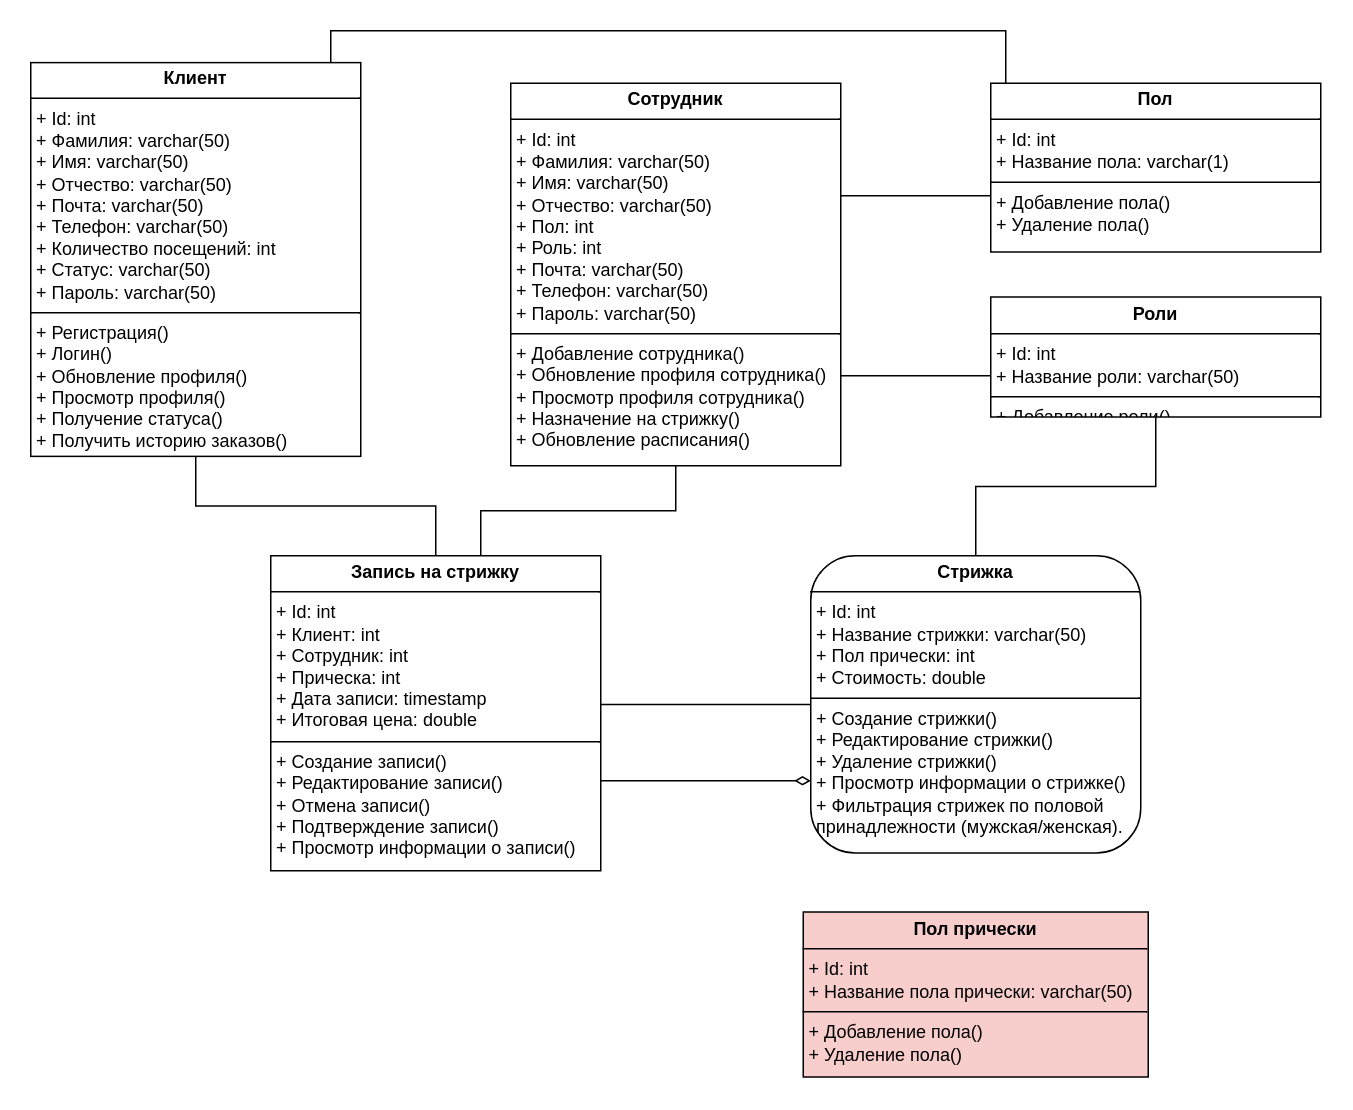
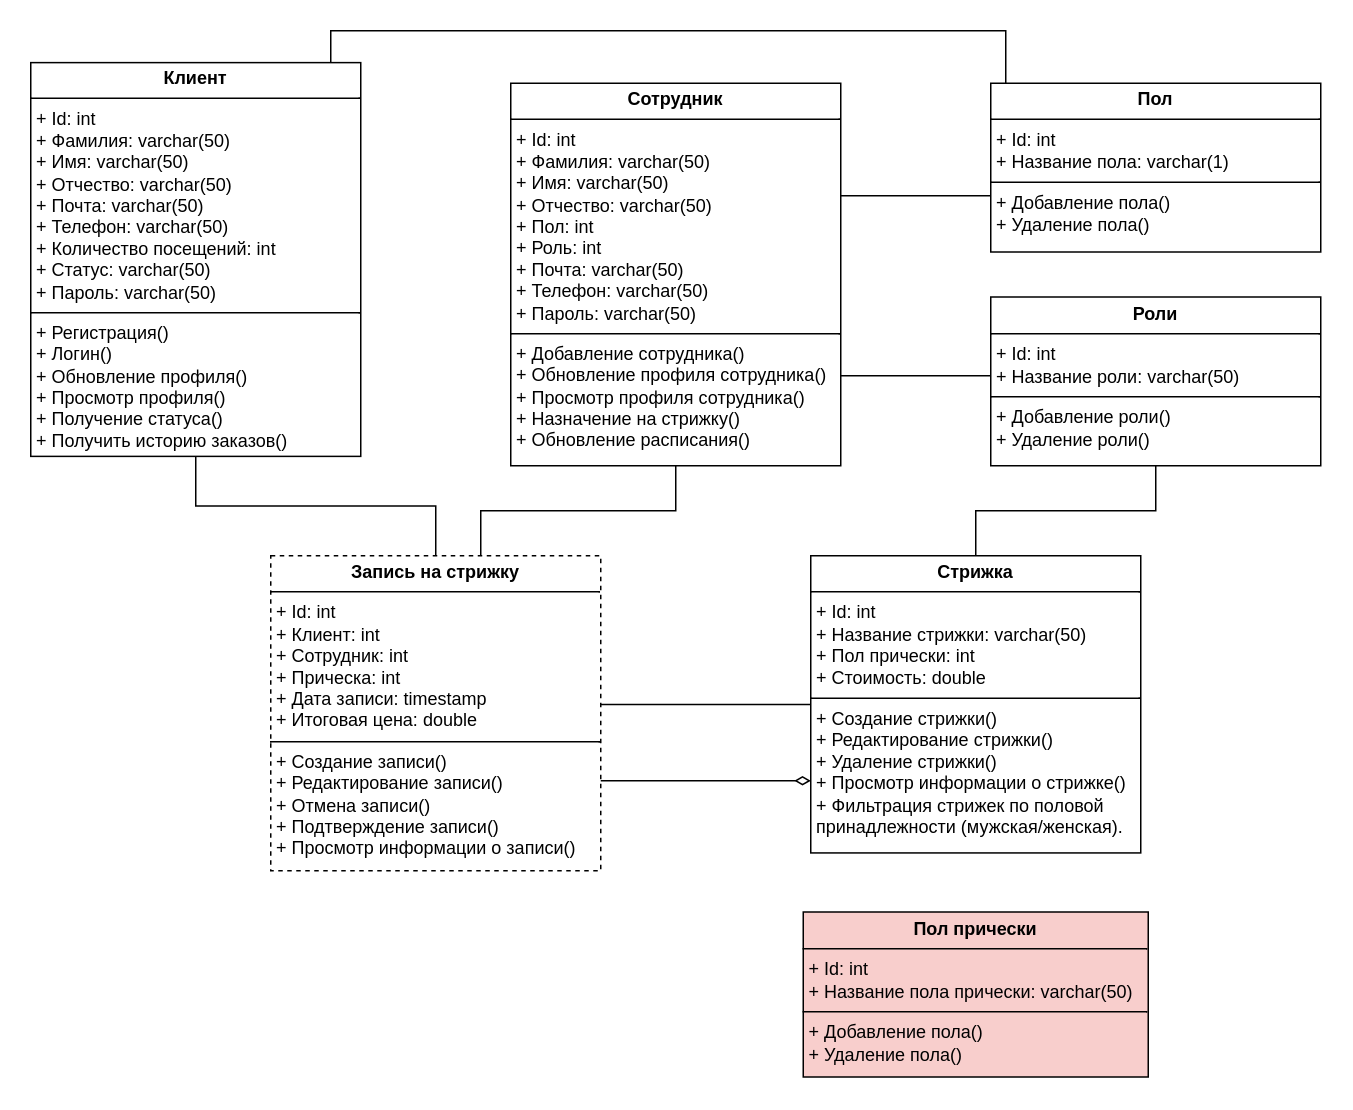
node "Роли + Id: int + Название роли: varchar(50) + Добавление роли() + Удаление роли()": size 330x120 -> 330x169
node "Стрижка + Id: int + Название стрижки: varchar(50) + Пол прически: int + Стоимость: double + Создание стрижки() + Редактирование стрижки() + Удаление стрижки() + Просмотр информации о стрижке() + Фильтрация стрижек по половой принадлежности (мужская/женская).": shape rounded rectangle -> rectangle
node "Запись на стрижку + Id: int + Клиент: int + Сотрудник: int + Прическа: int + Дата записи: timestamp + Итоговая цена: double + Создание записи() + Редактирование записи() + Отмена записи() + Подтверждение записи() + Просмотр информации о записи()": style solid -> dashed
